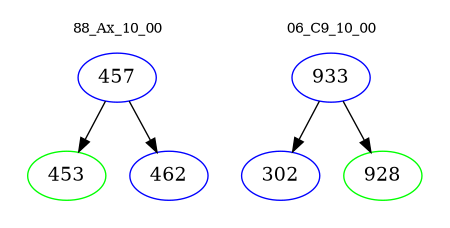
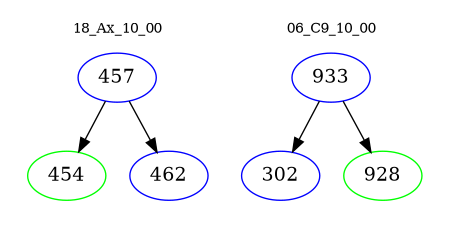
cluster "88_Ax_10_00": label "88_Ax_10_00" -> "18_Ax_10_00"
node "453": label "453" -> "454"
